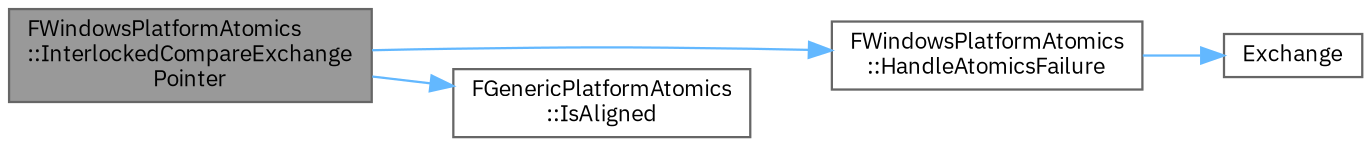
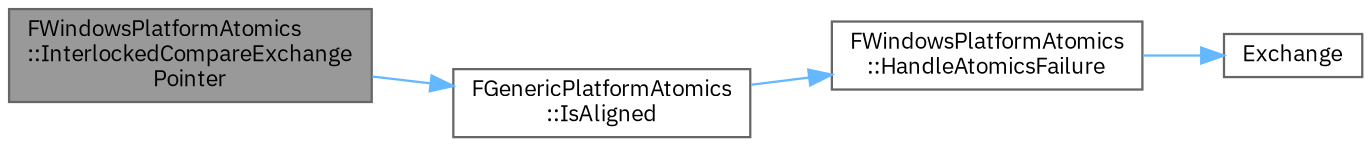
edge "FWindowsPlatformAtomics ::InterlockedCompareExchange Pointer" -> "FWindowsPlatformAtomics ::HandleAtomicsFailure": now "FGenericPlatformAtomics ::IsAligned" -> "FWindowsPlatformAtomics ::HandleAtomicsFailure"
